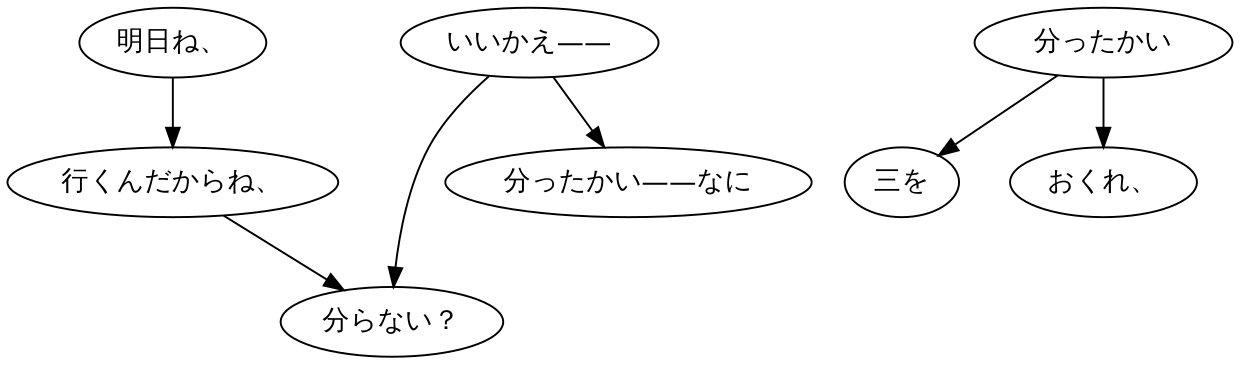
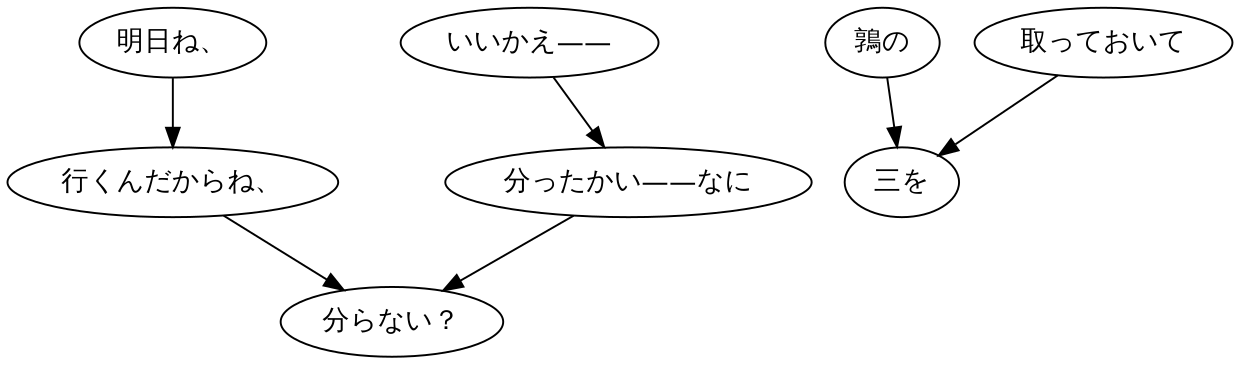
node "鶉の": added
node "分ったかい": label "分ったかい" -> "取っておいて"
edge "いいかえ——" -> "分らない？": now "分ったかい——なに" -> "分らない？"
node "おくれ、": removed
